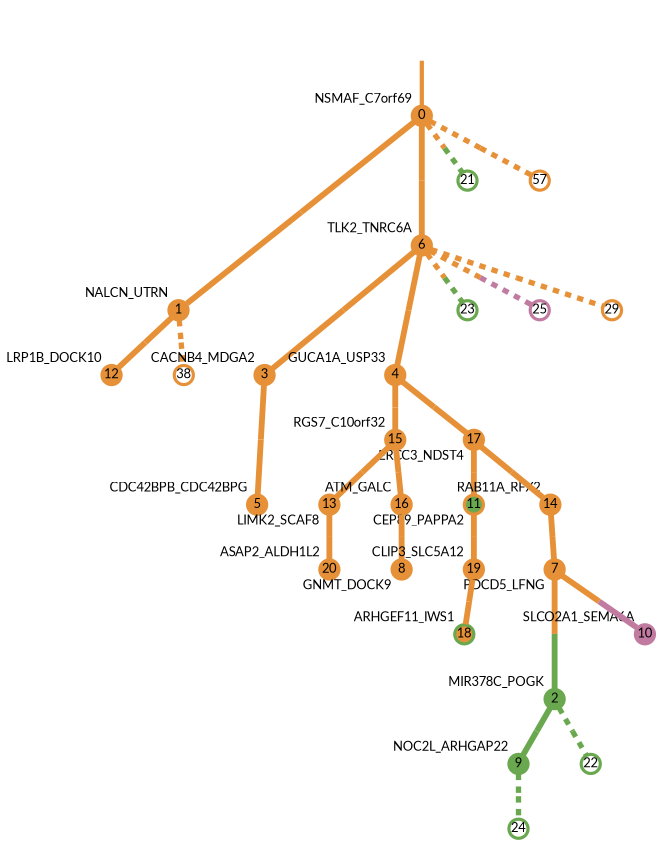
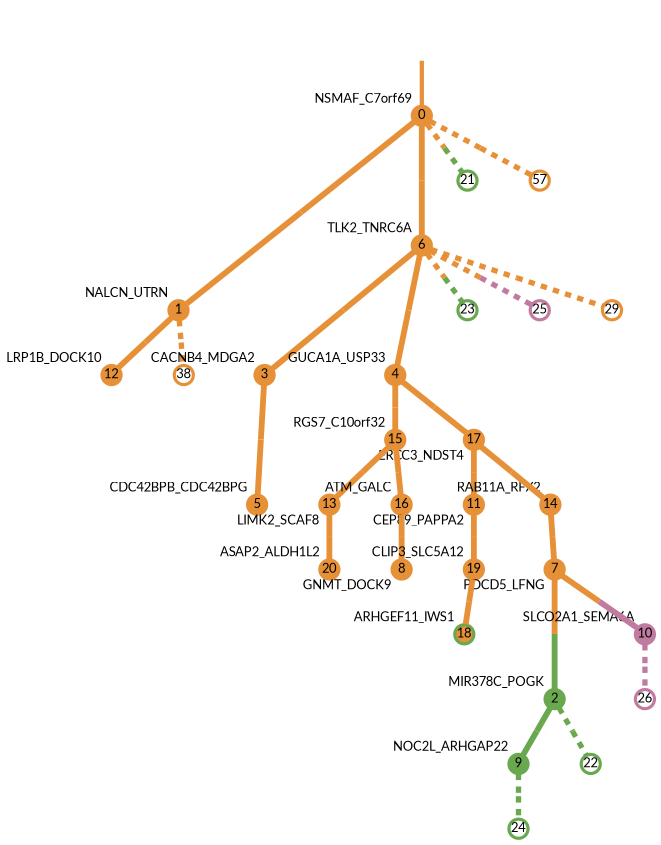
node "11 CEP89_PAPPA2": fillcolor #6aa84fff -> #e69138ff
node "26": added
